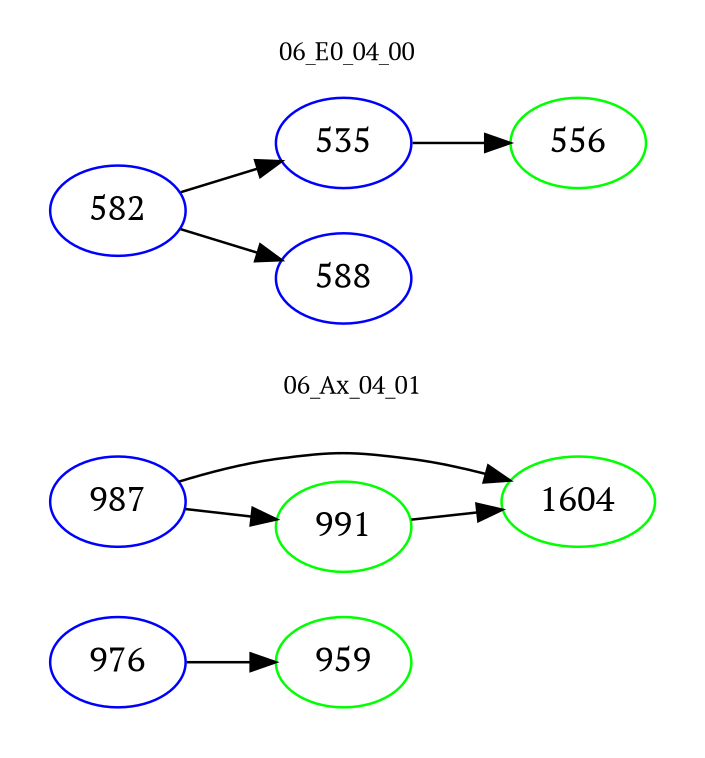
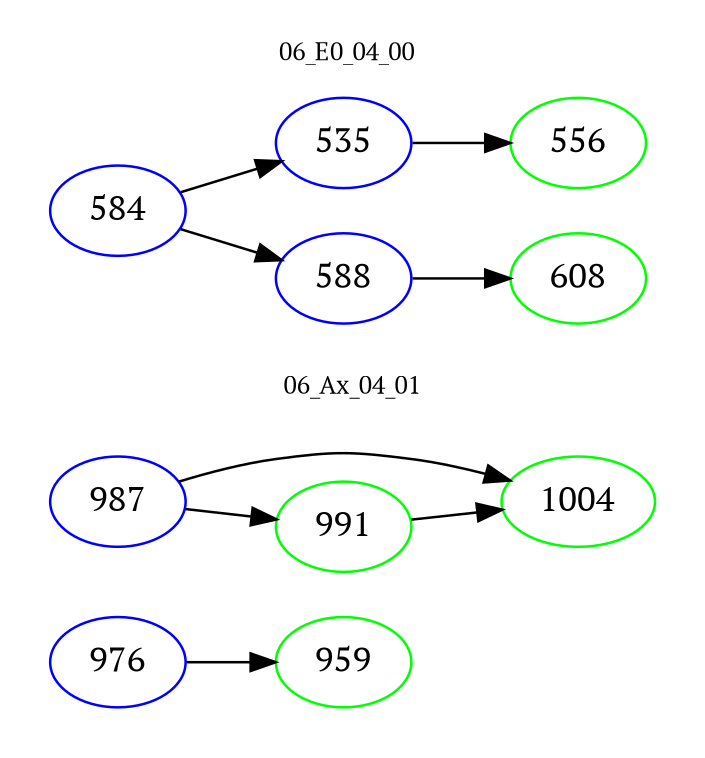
node "582": label "582" -> "584"
node "608": added
node "1604": label "1604" -> "1004"
